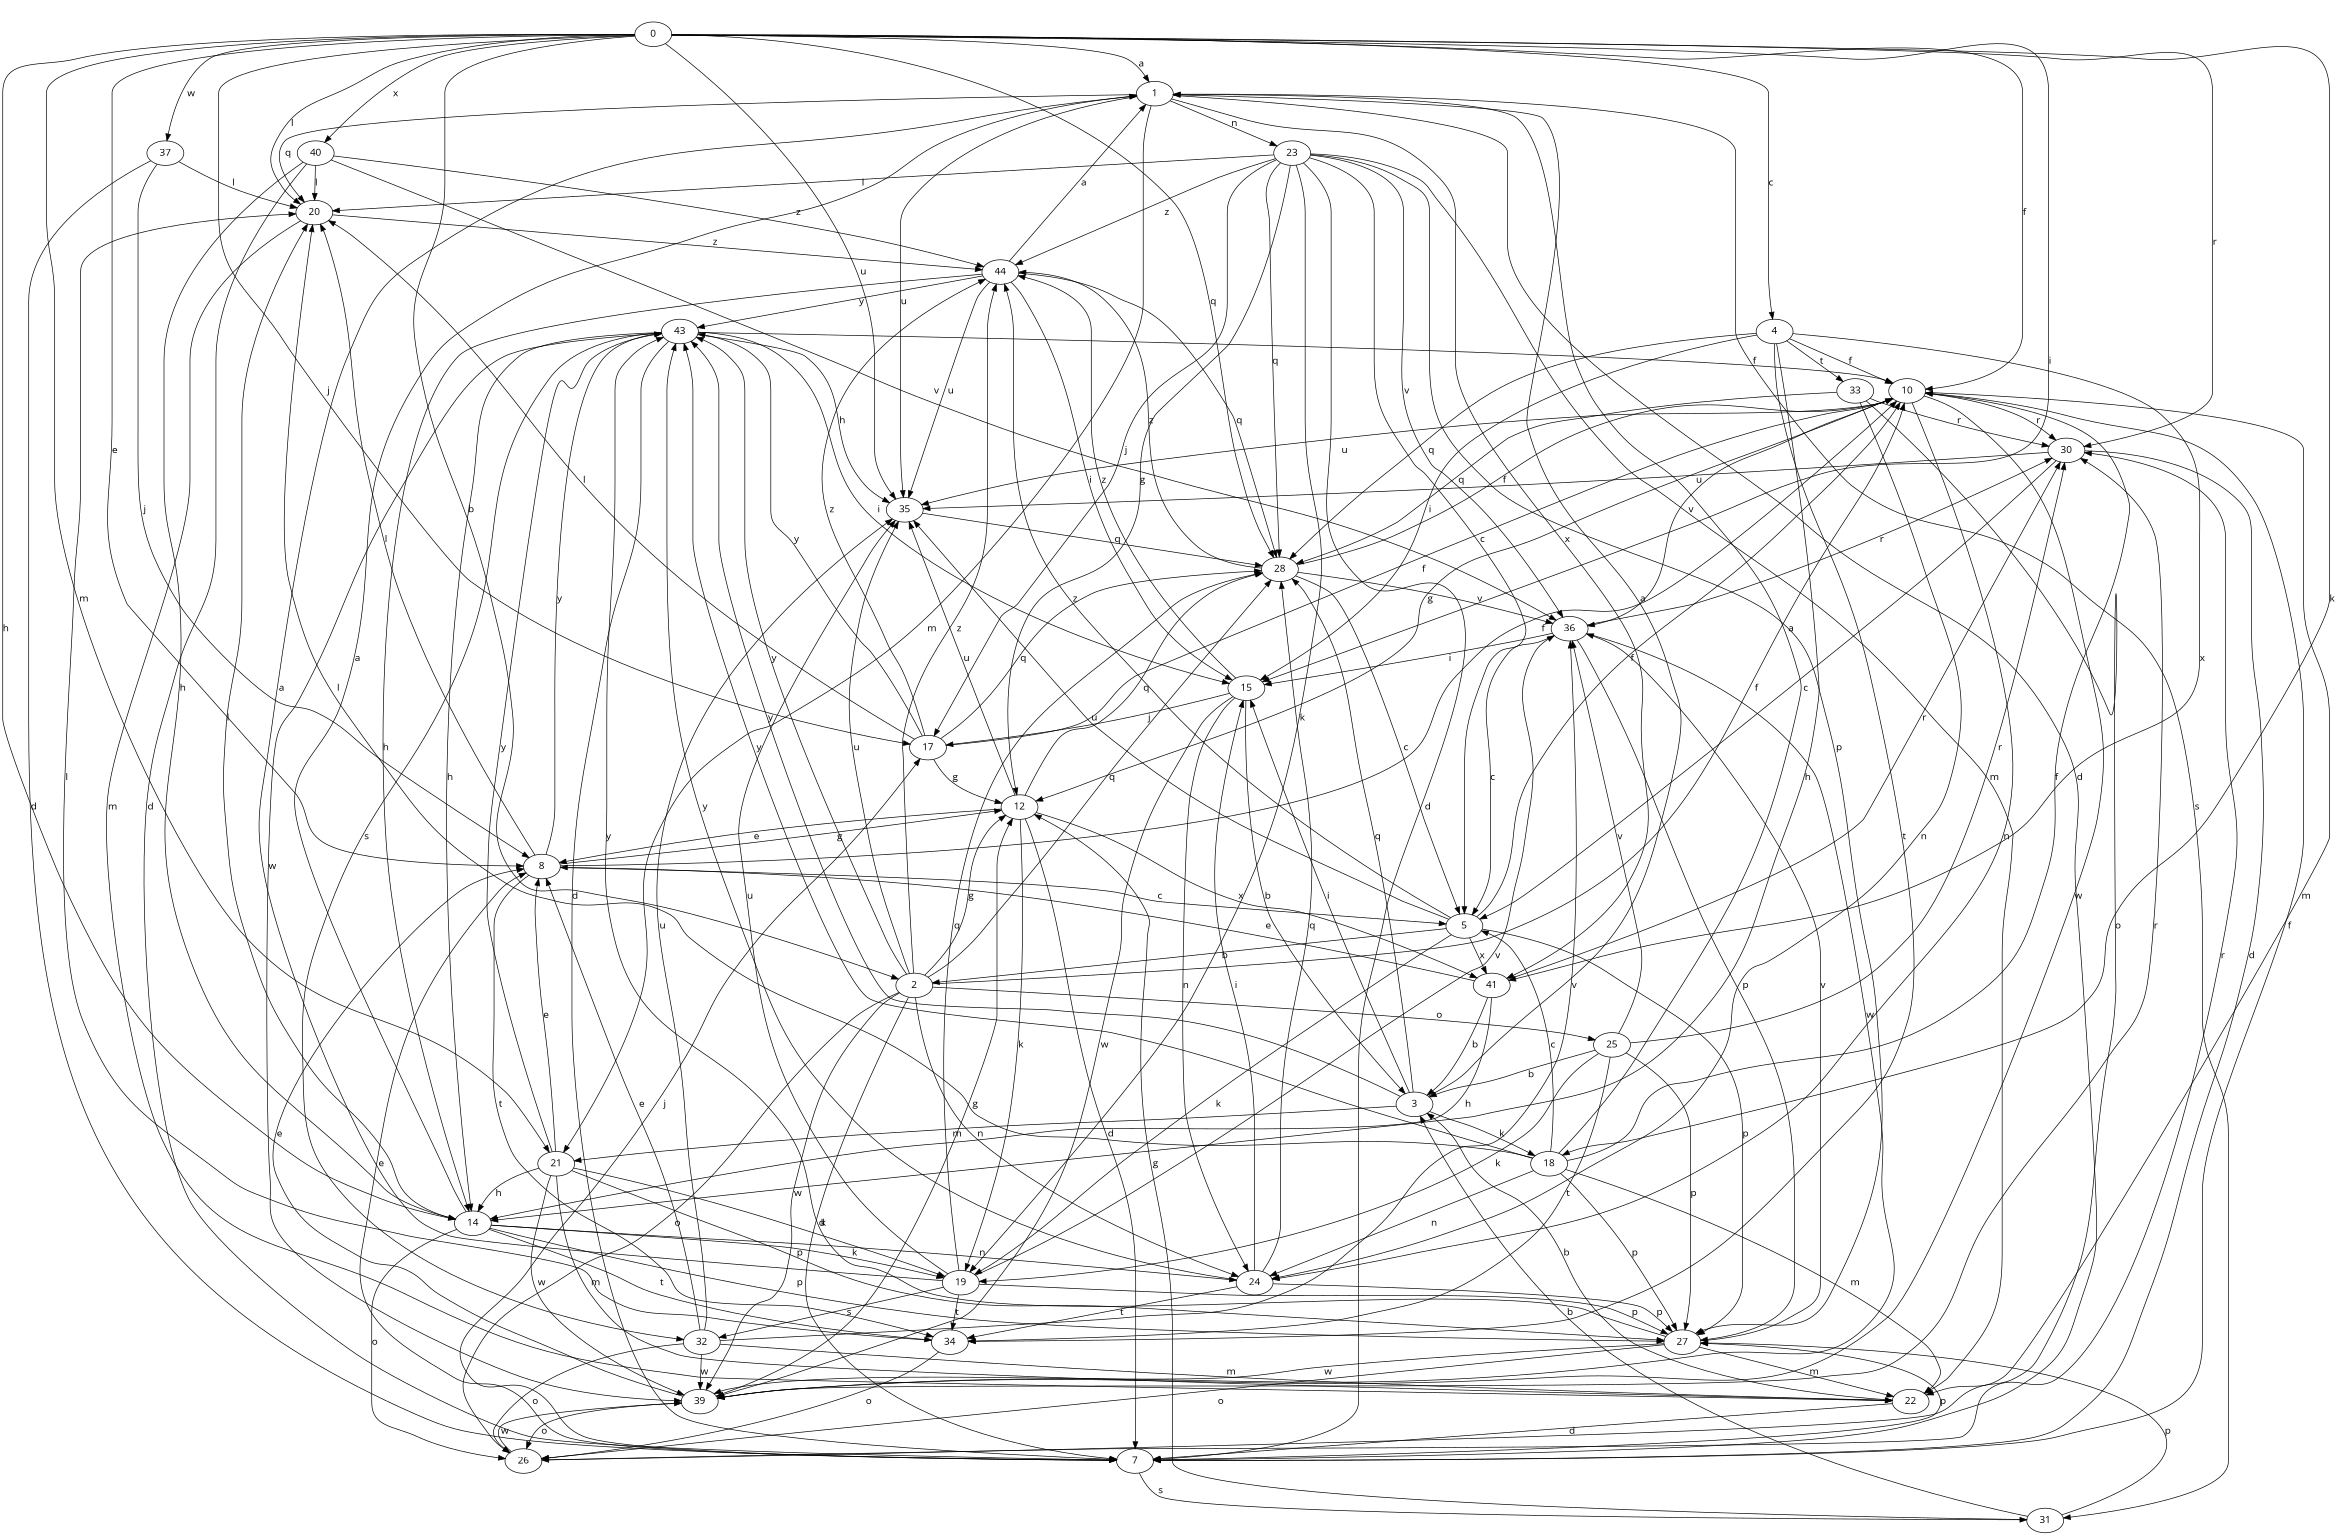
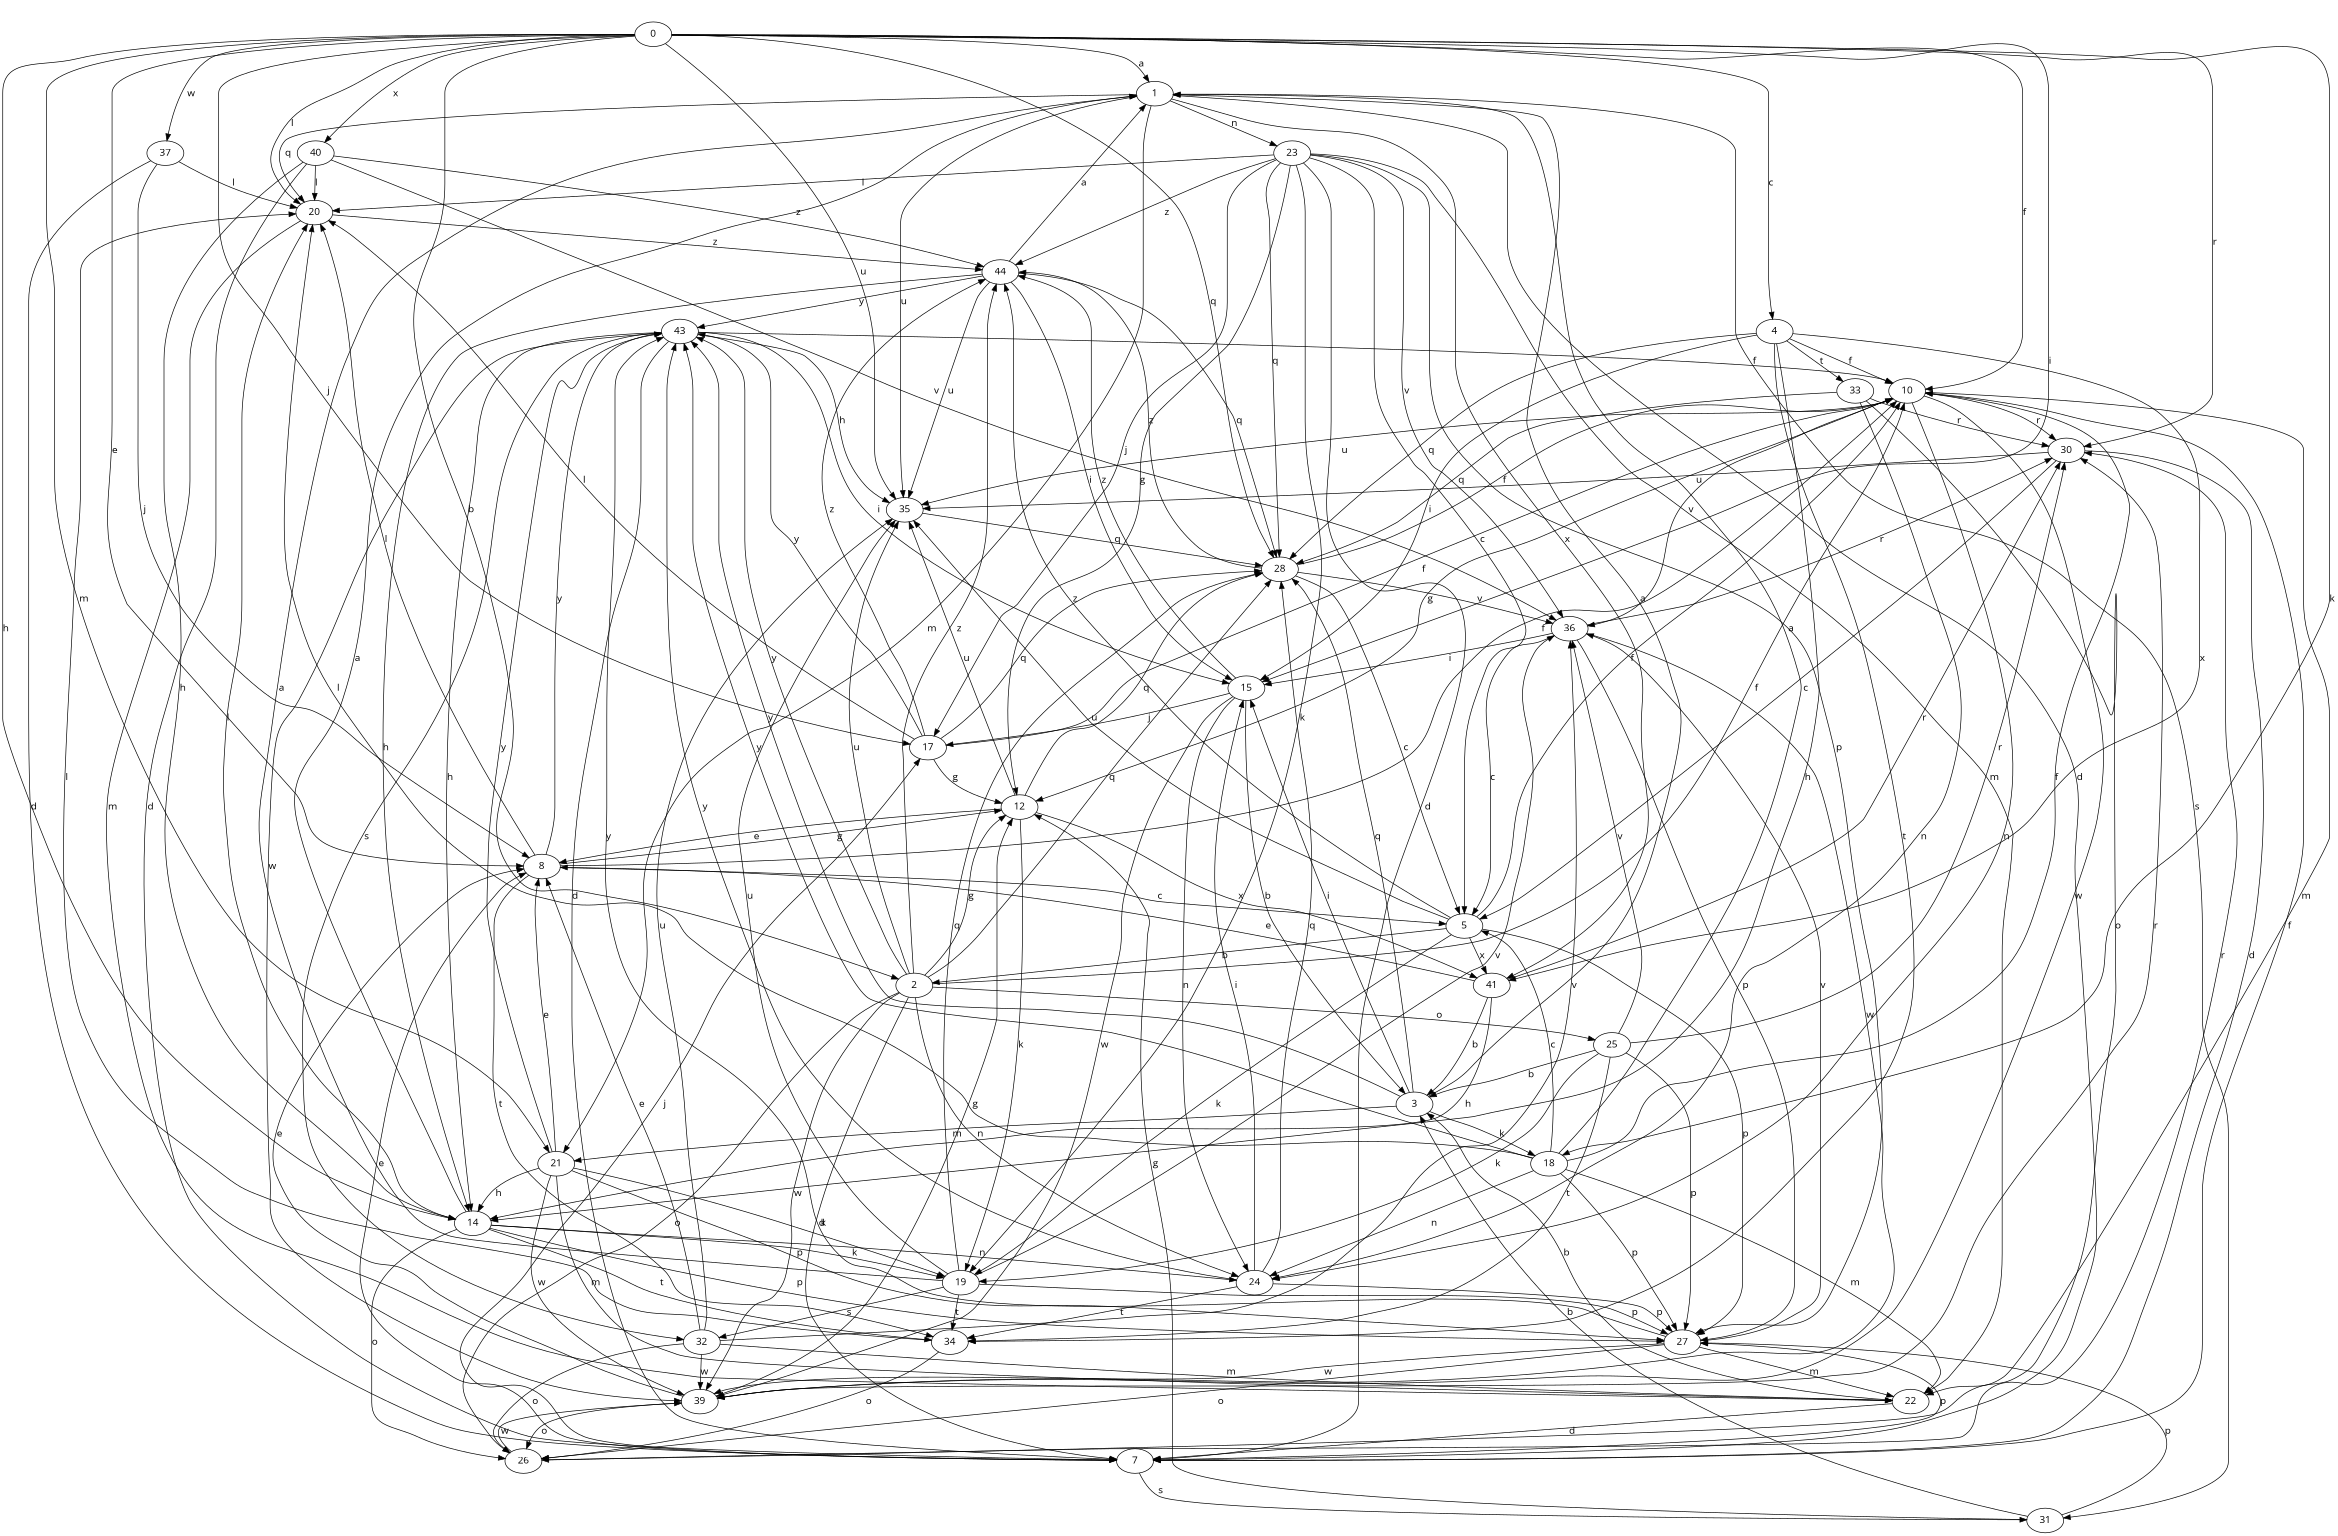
edge "12" -> "7": removed, label "d"
